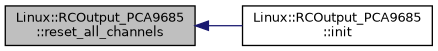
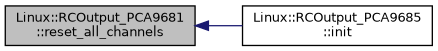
node "Linux::RCOutput_PCA9685 ::reset_all_channels": label "Linux::RCOutput_PCA9685 ::reset_all_channels" -> "Linux::RCOutput_PCA9681 ::reset_all_channels"
